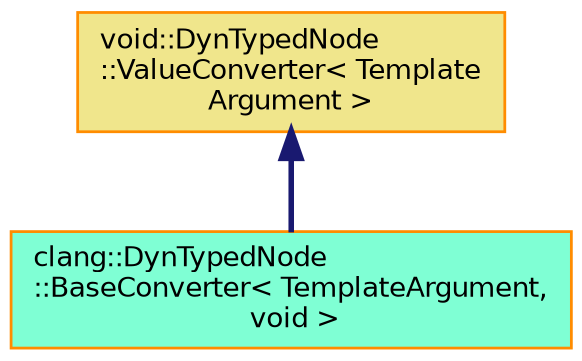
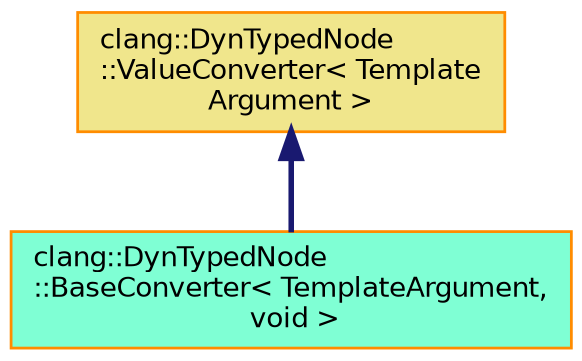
node "void::DynTypedNode ::ValueConverter< Template Argument >": label "void::DynTypedNode ::ValueConverter< Template Argument >" -> "clang::DynTypedNode ::ValueConverter< Template Argument >"
